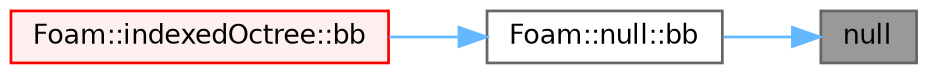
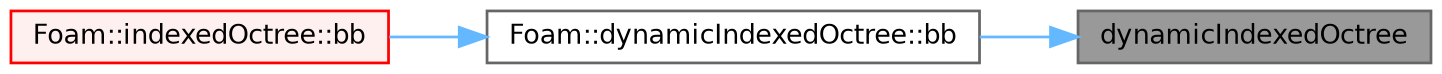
node "Foam::null::bb": label "Foam::null::bb" -> "Foam::dynamicIndexedOctree::bb"
node "null": label "null" -> "dynamicIndexedOctree"
